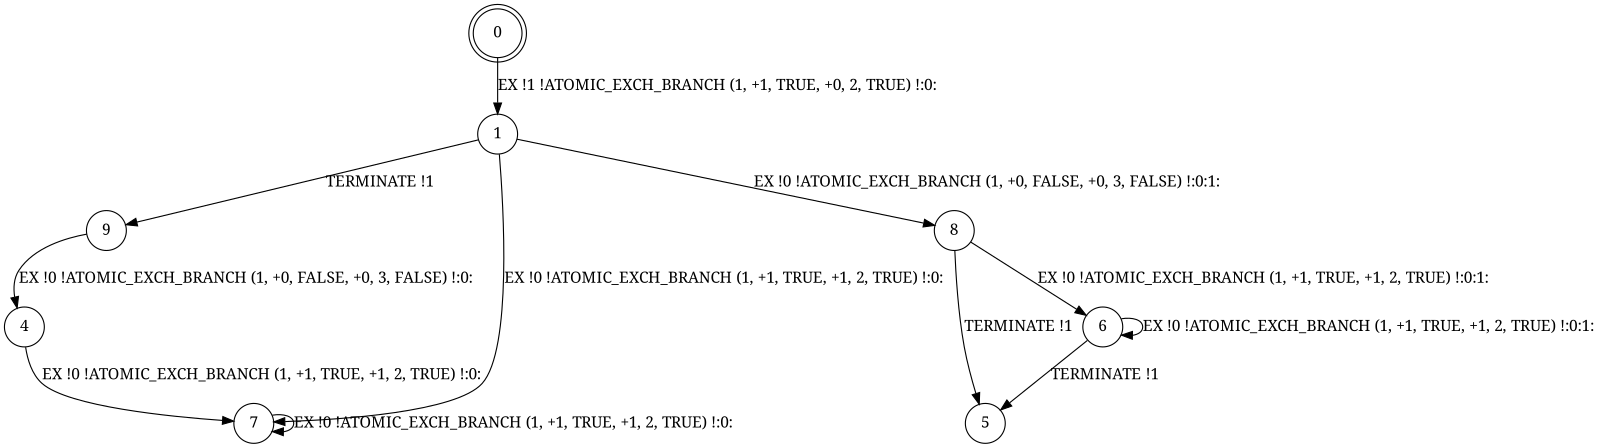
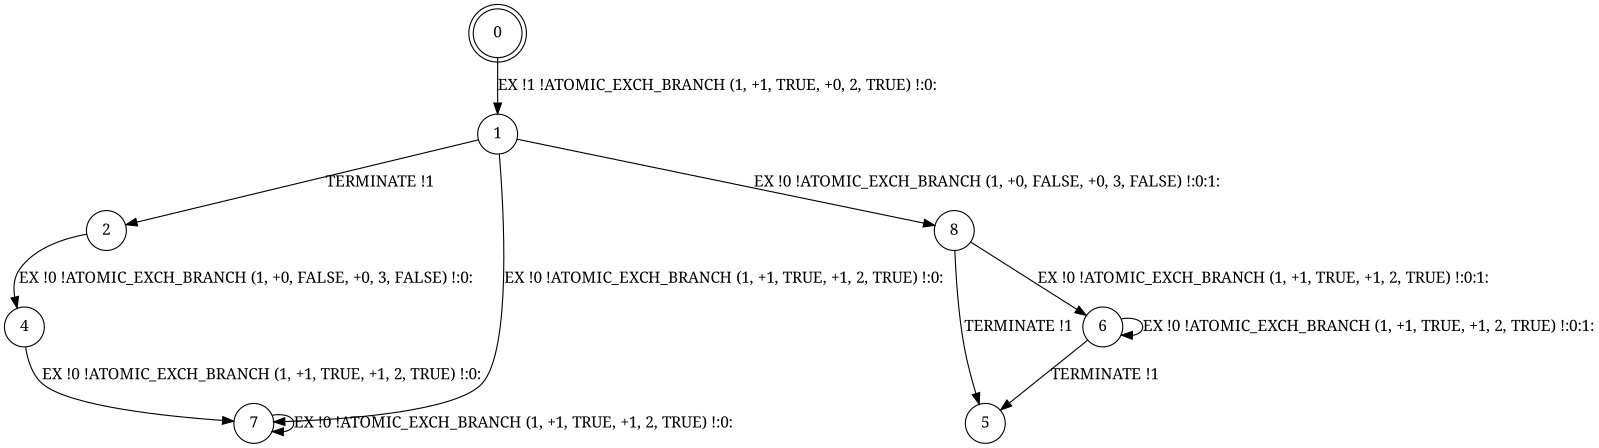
node "9": label "9" -> "2"
